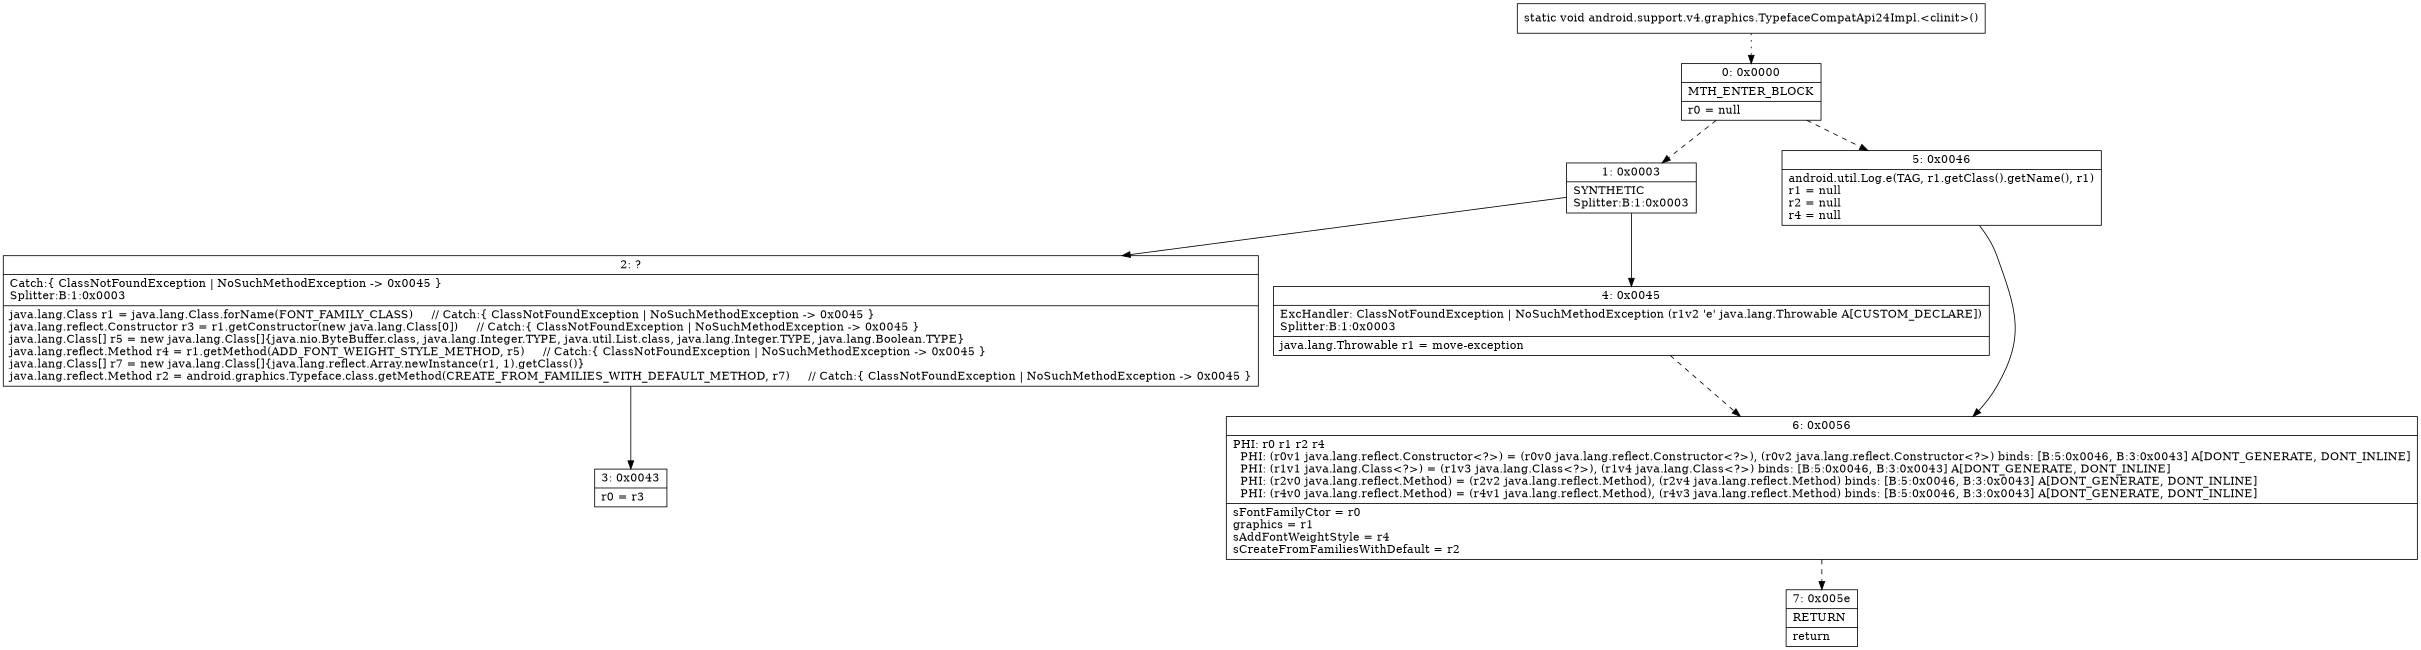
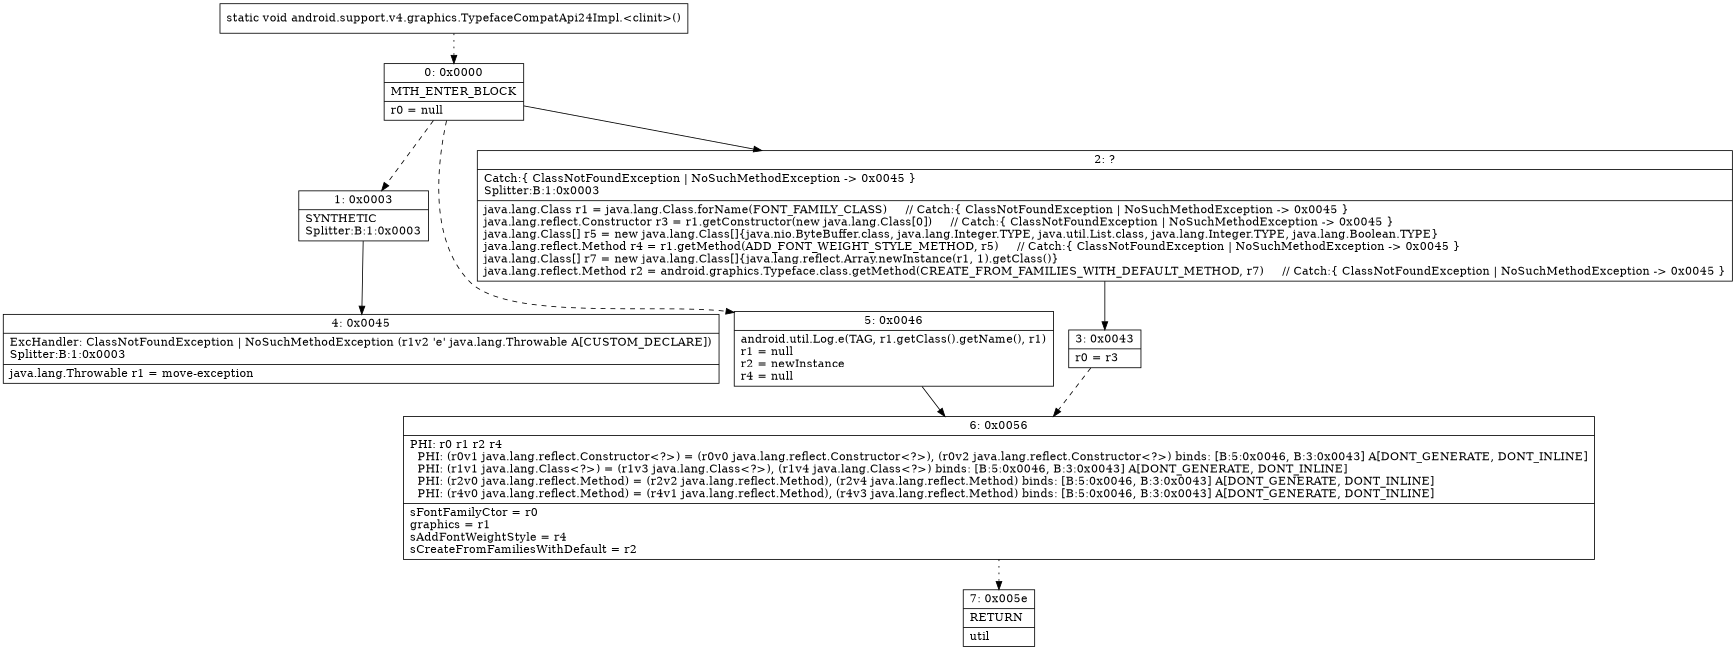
node "5: 0x0046": text "r2 = null" -> "r2 = newInstance"
edge "1: 0x0003" -> "2: ?": now "0: 0x0000" -> "2: ?"
edge "4: 0x0045" -> "6: 0x0056": now "3: 0x0043" -> "6: 0x0056"
edge "6: 0x0056" -> "7: 0x005e": style dashed -> dotted
node "7: 0x005e": text "return" -> "util"
